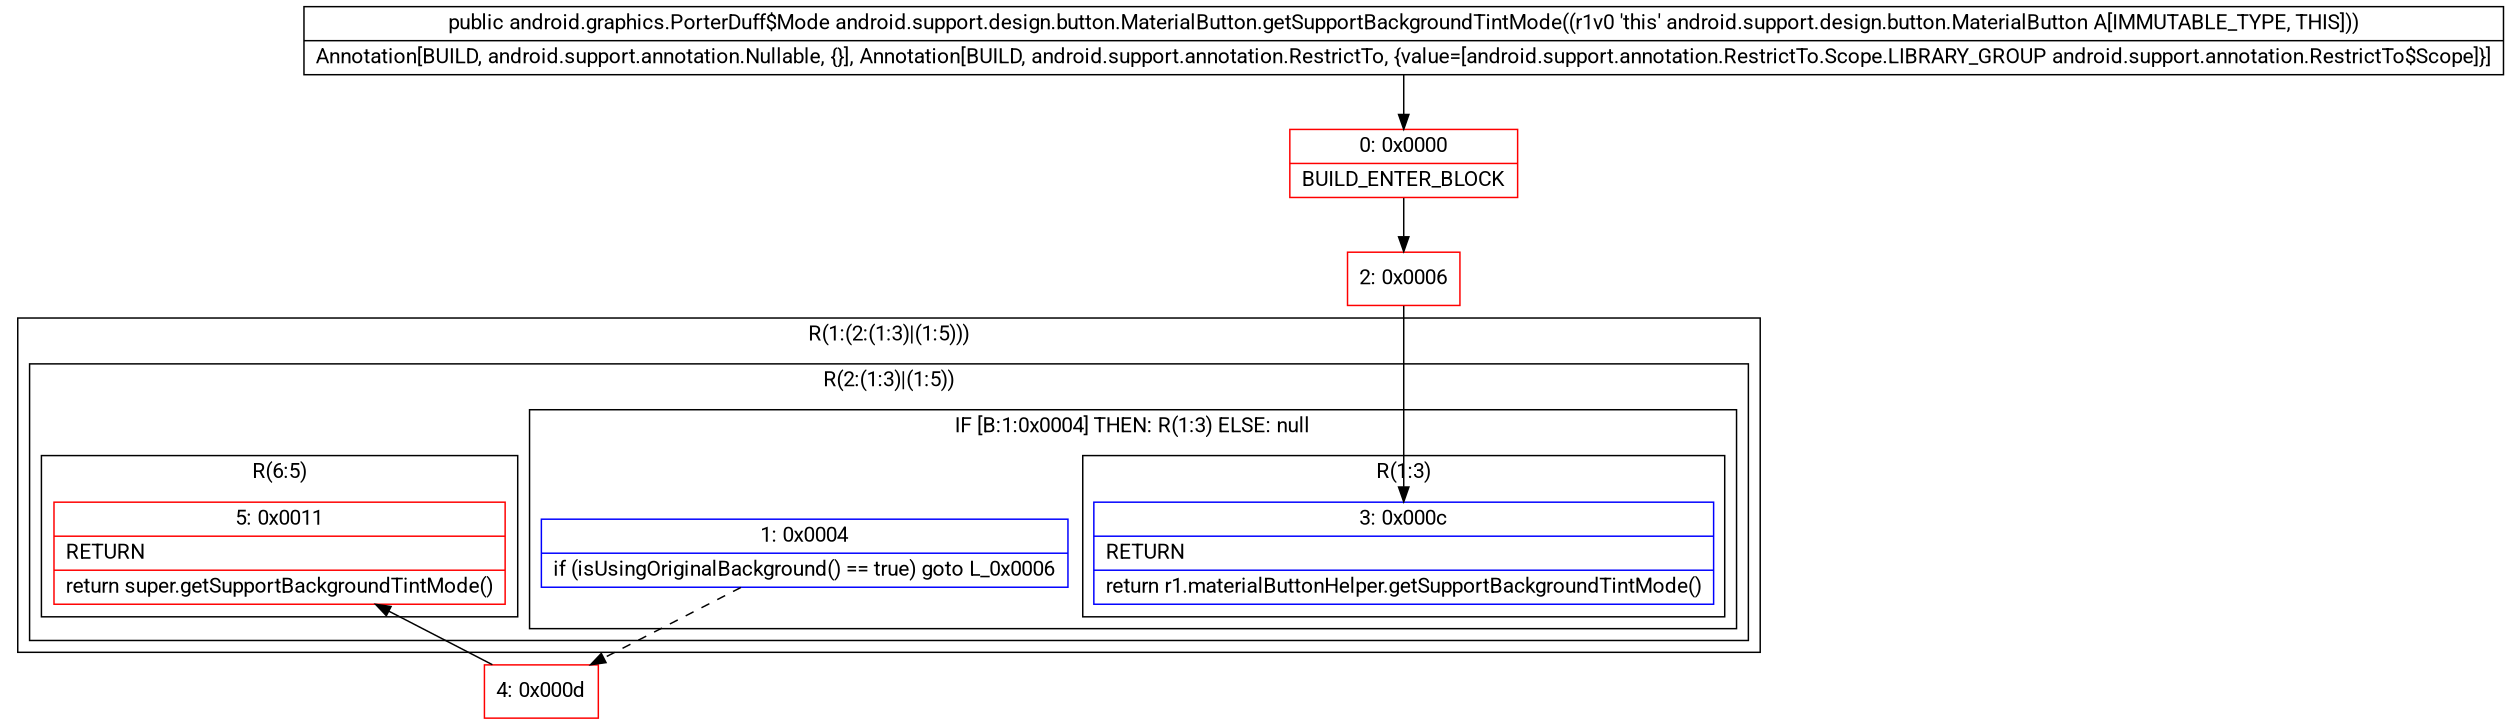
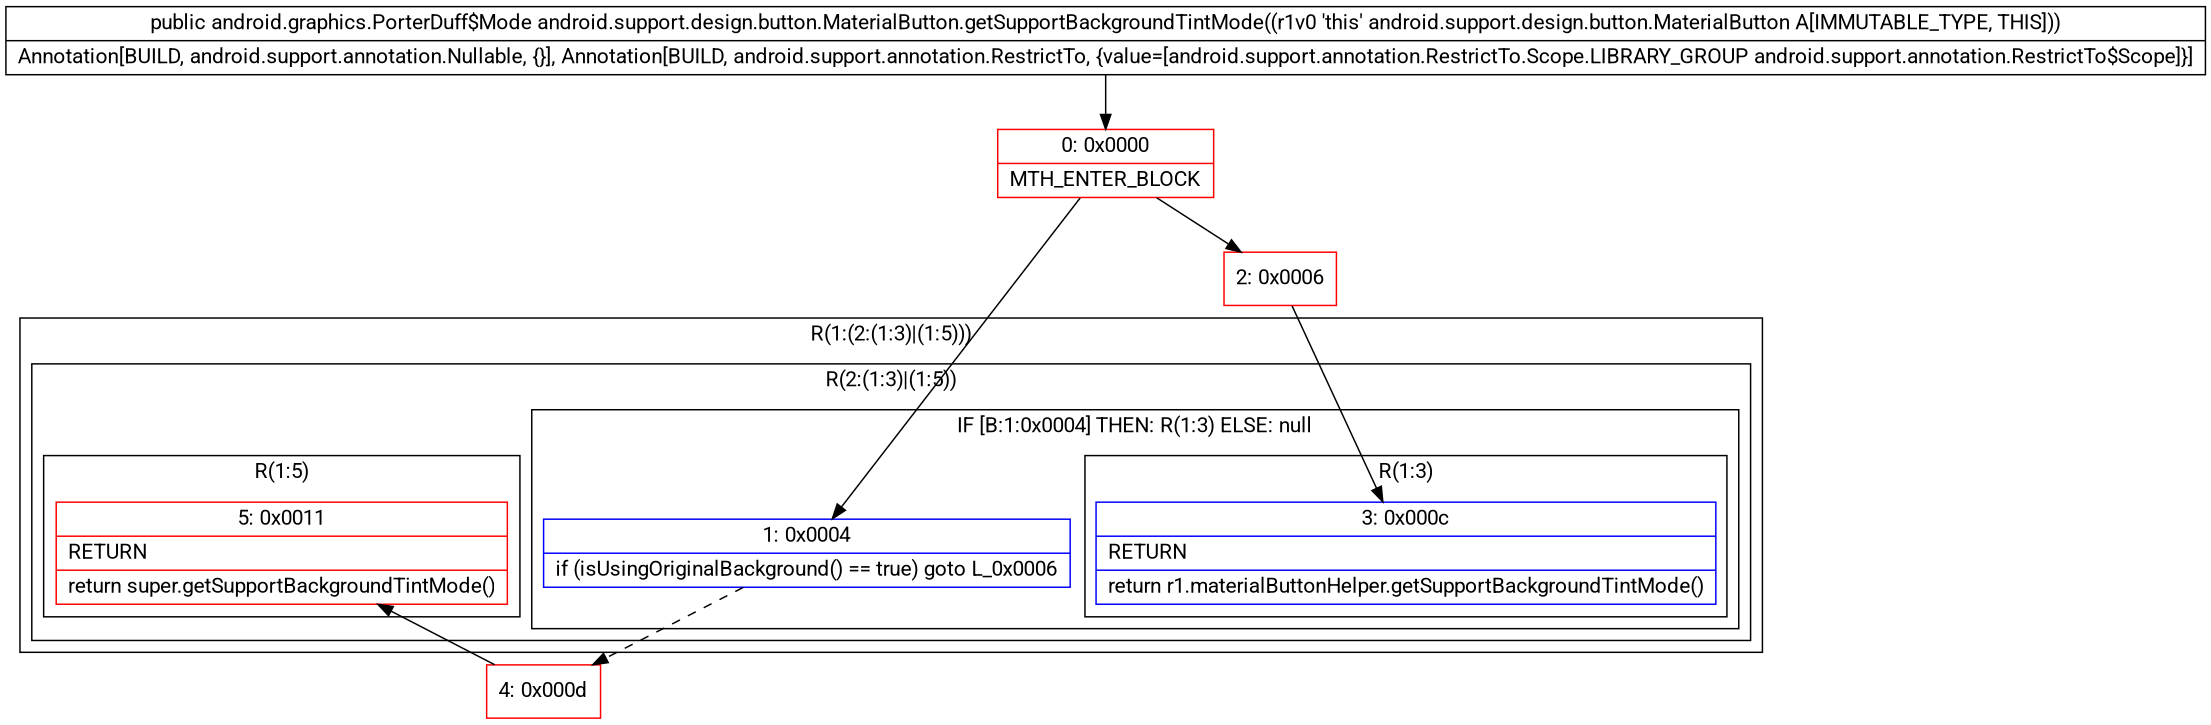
node "0: 0x0000": text "BUILD_ENTER_BLOCK" -> "MTH_ENTER_BLOCK"
edge "0: 0x0000" -> "1: 0x0004": added
cluster "R(6:5)": label "R(6:5)" -> "R(1:5)"
